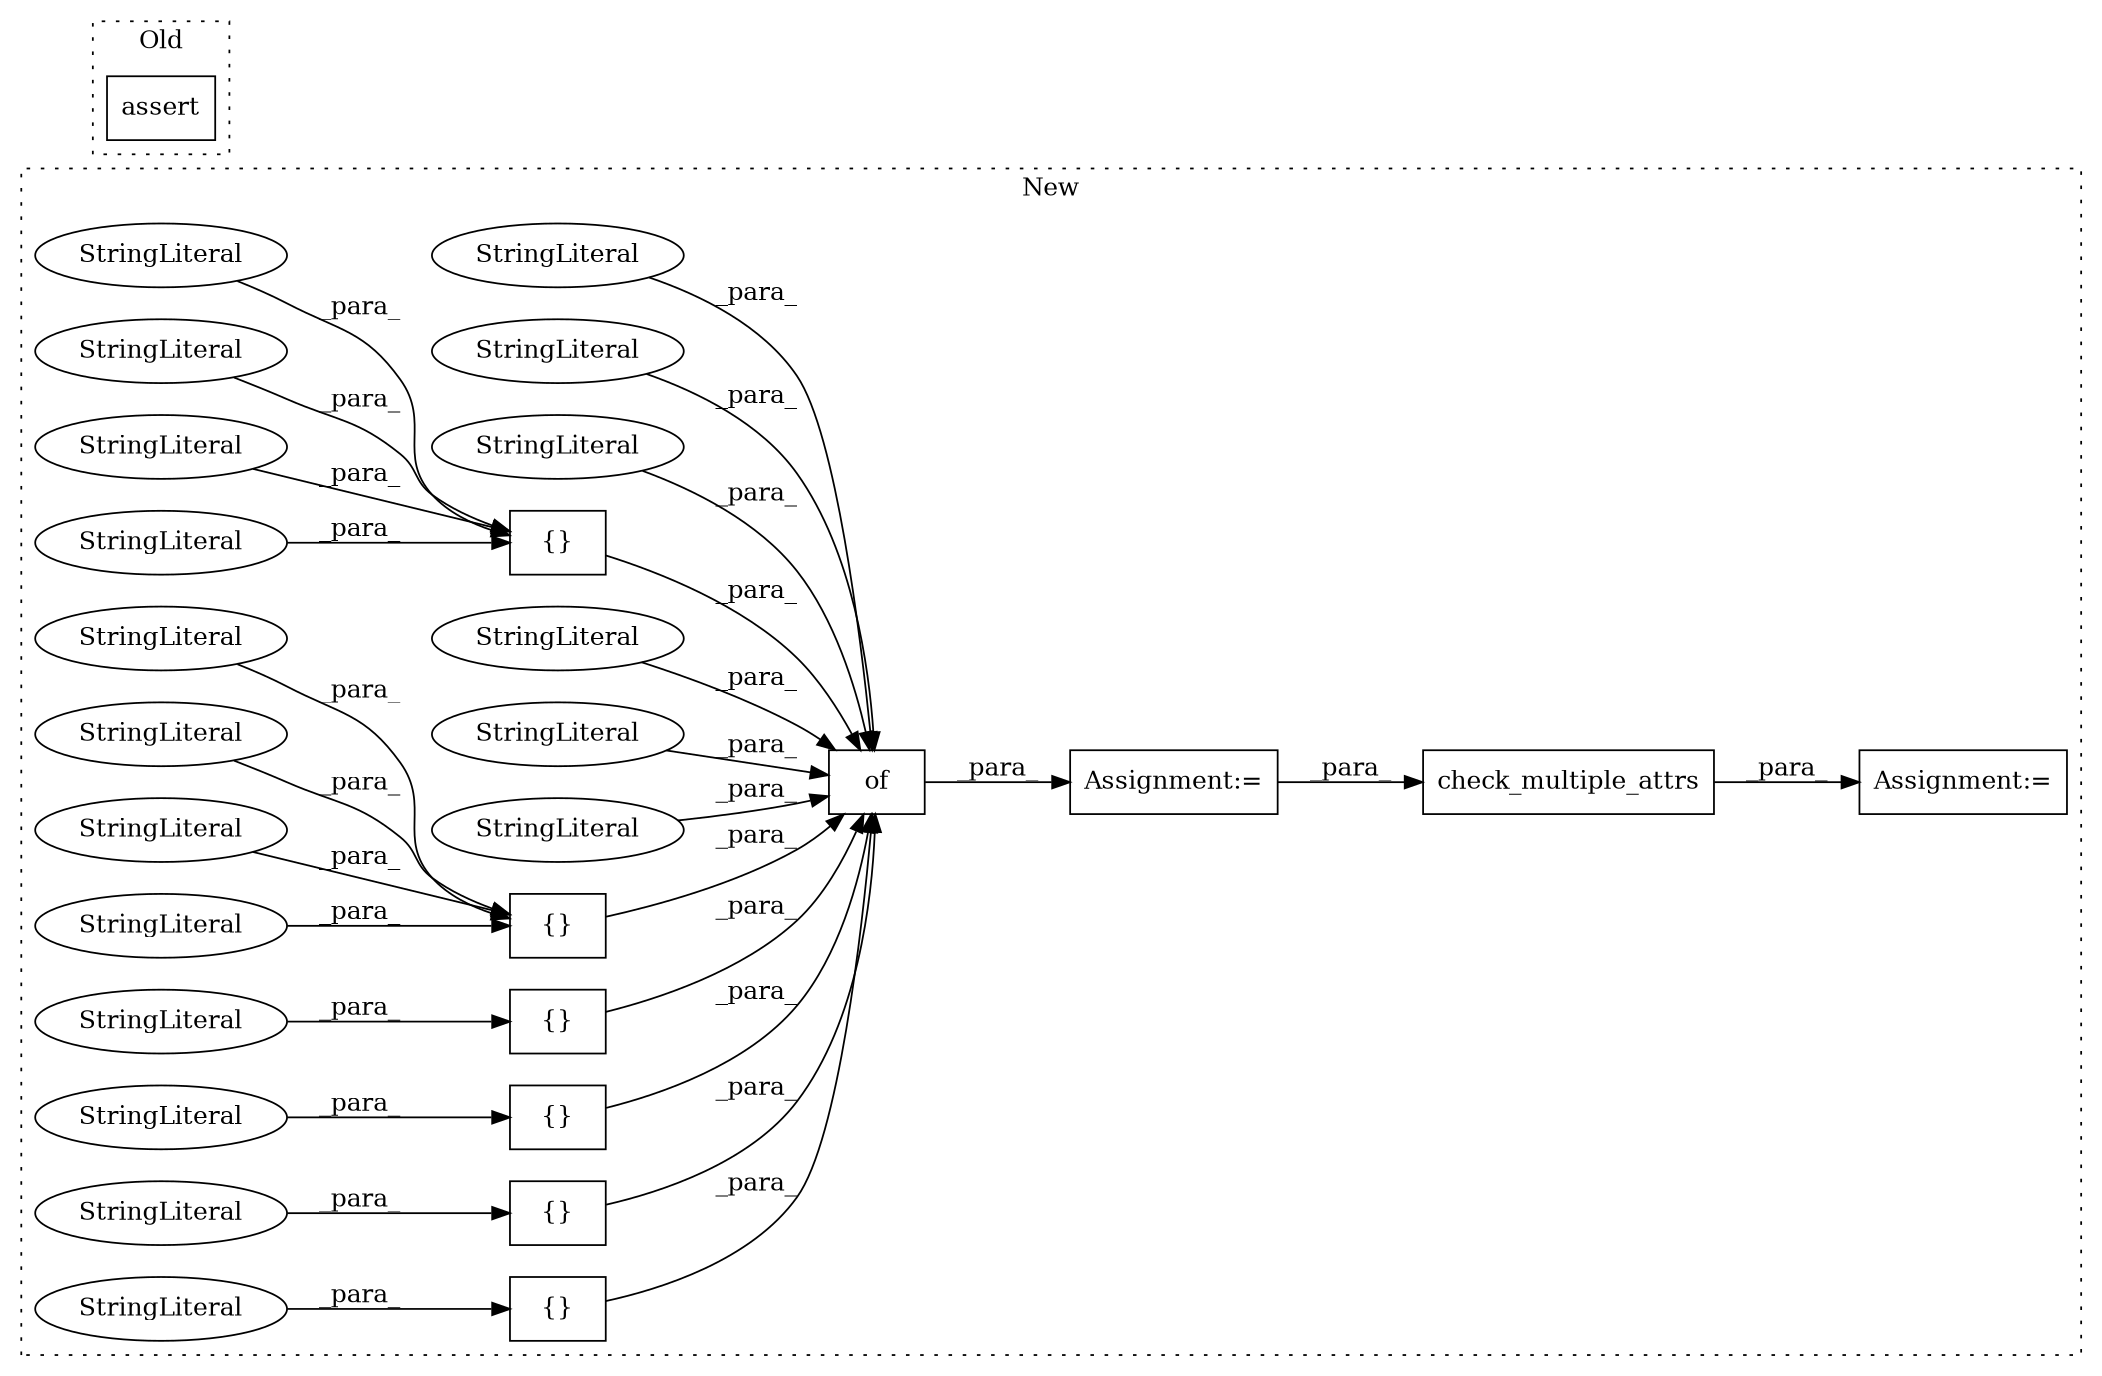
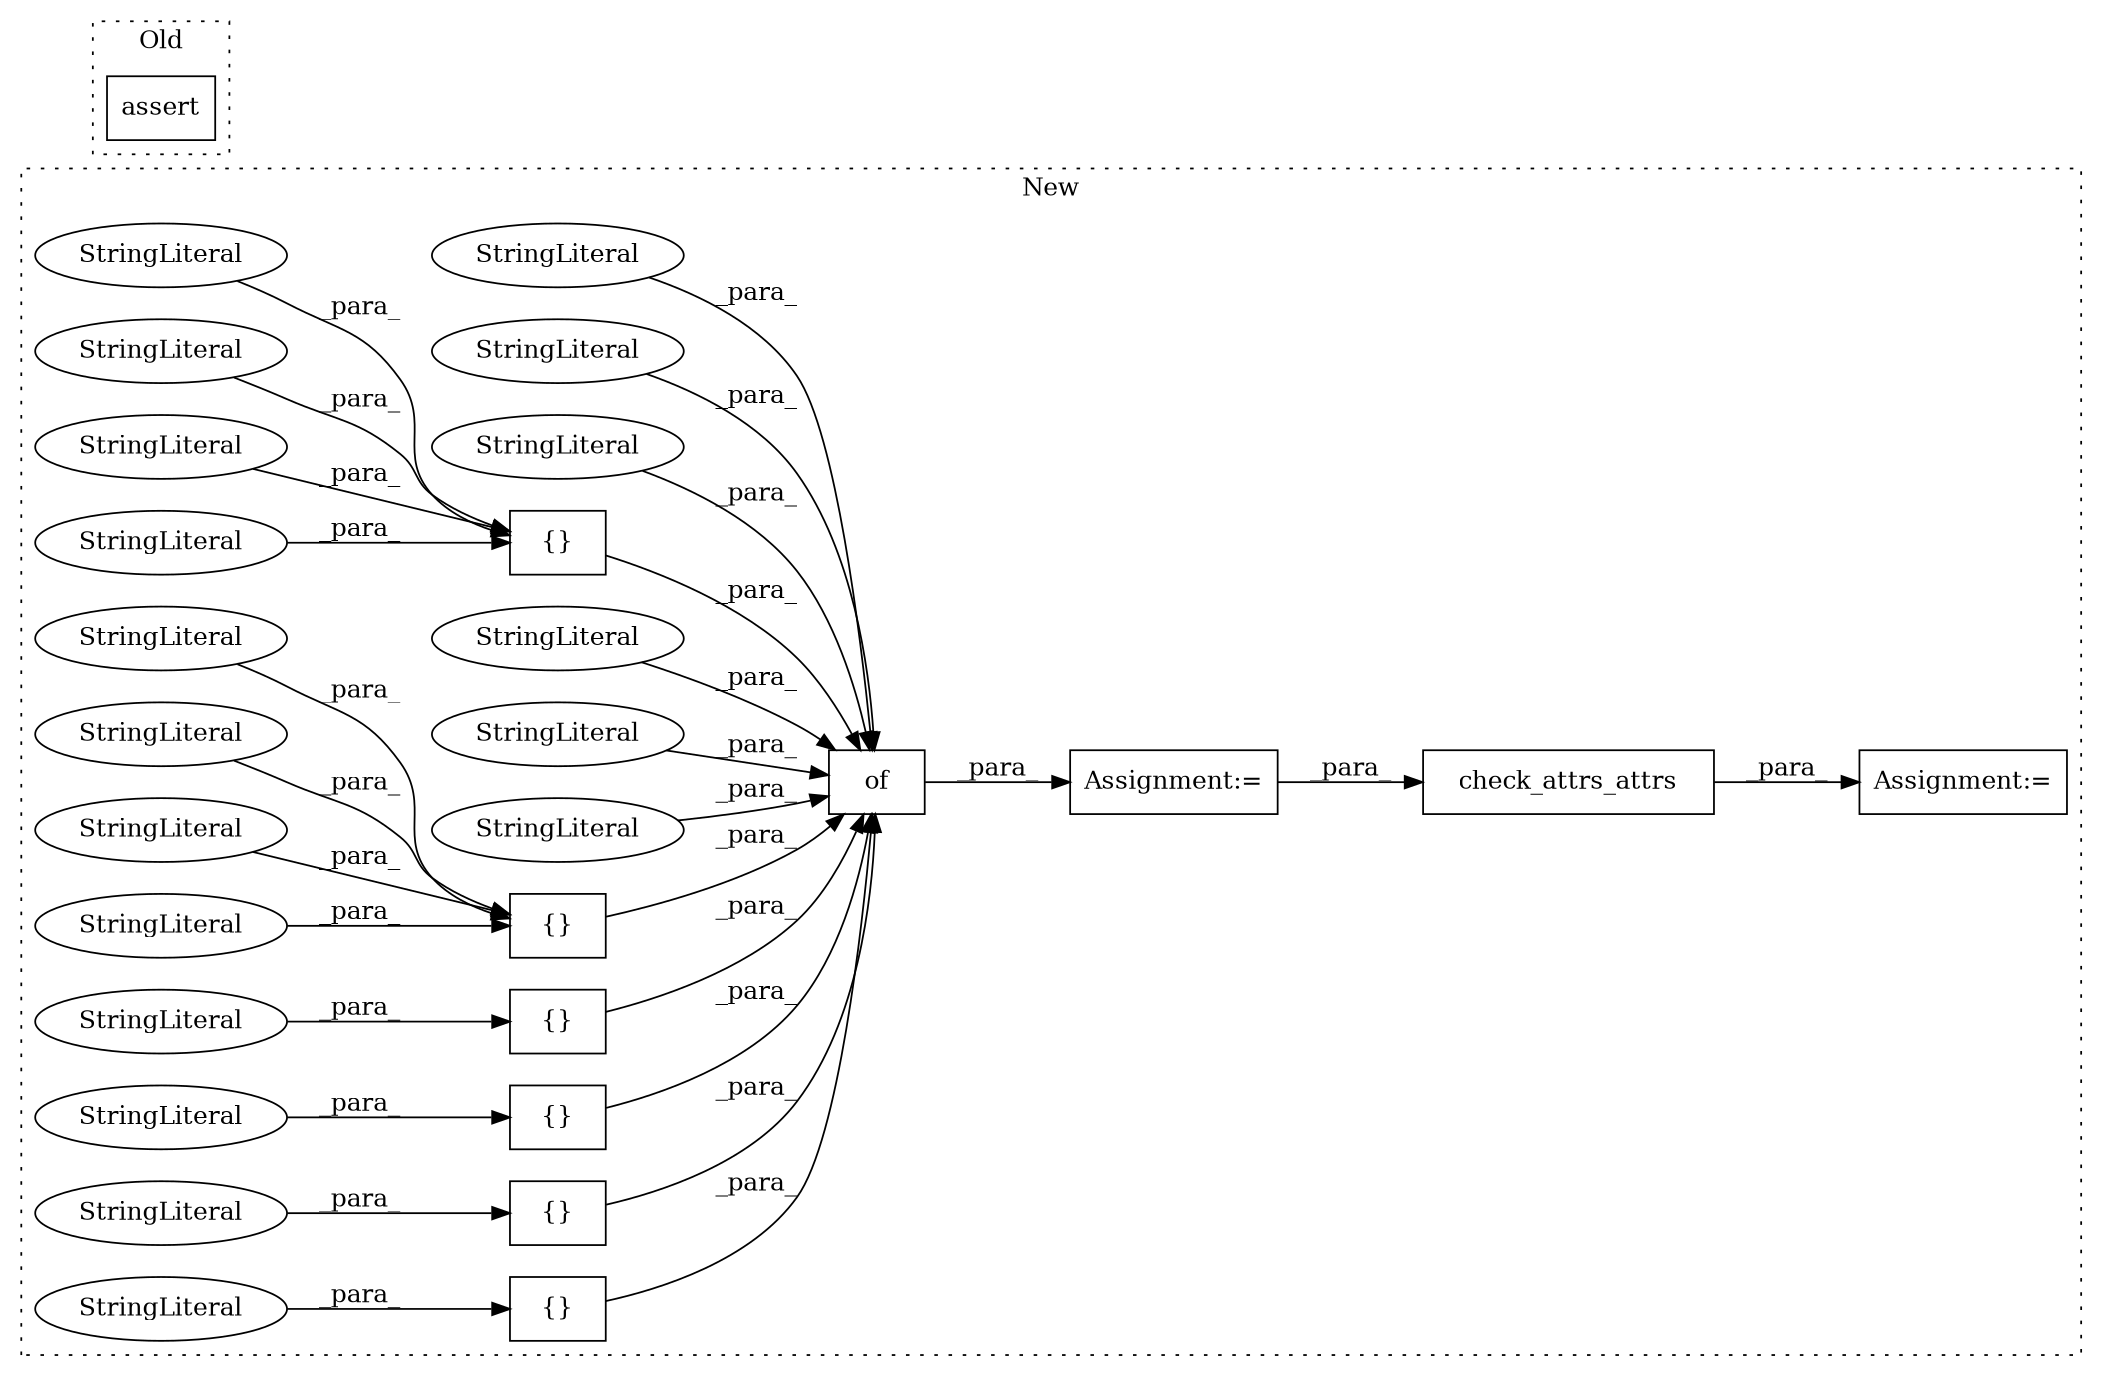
node "check_multiple_attrs": label "check_multiple_attrs" -> "check_attrs_attrs"
